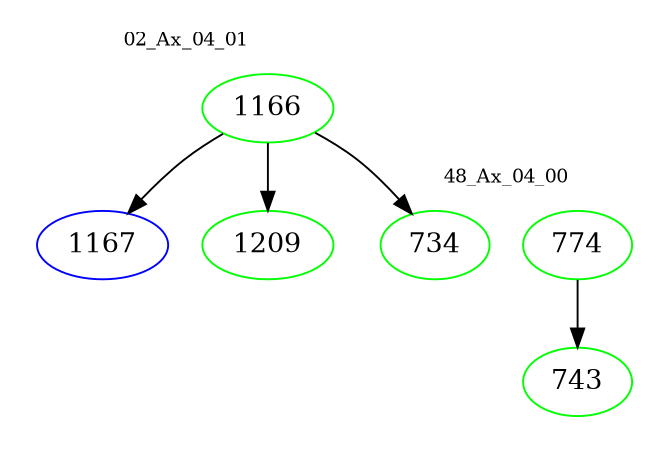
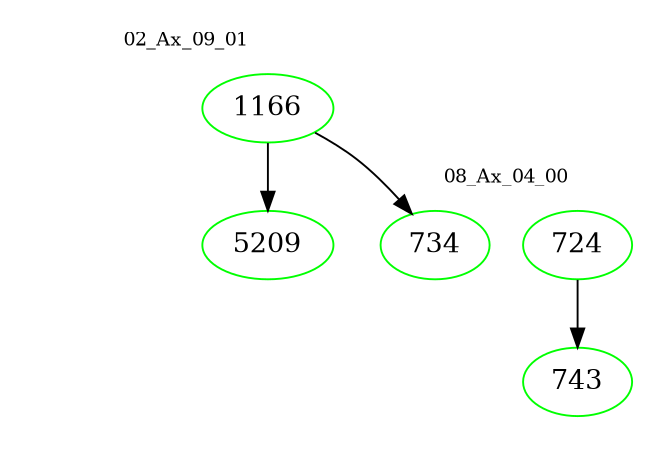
cluster "02_Ax_04_01": label "02_Ax_04_01" -> "02_Ax_09_01"
cluster "48_Ax_04_00": label "48_Ax_04_00" -> "08_Ax_04_00"
node "1167": removed
node "1209": label "1209" -> "5209"
node "774": label "774" -> "724"
